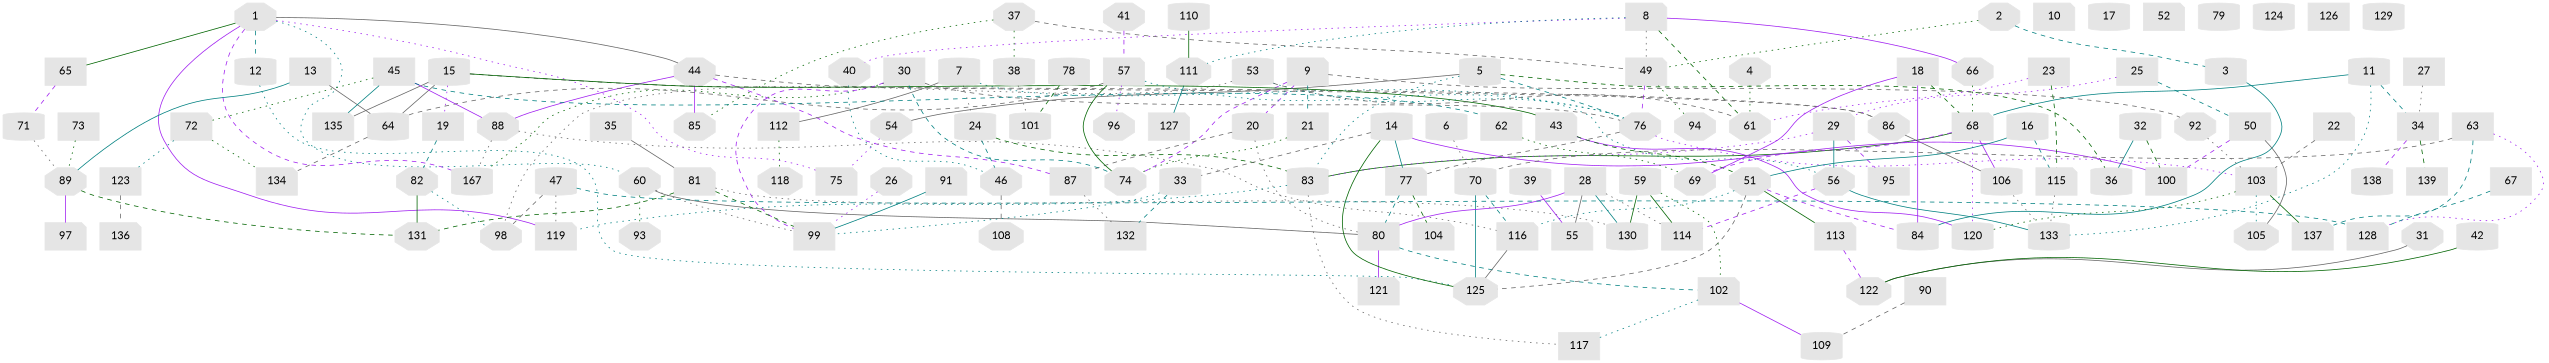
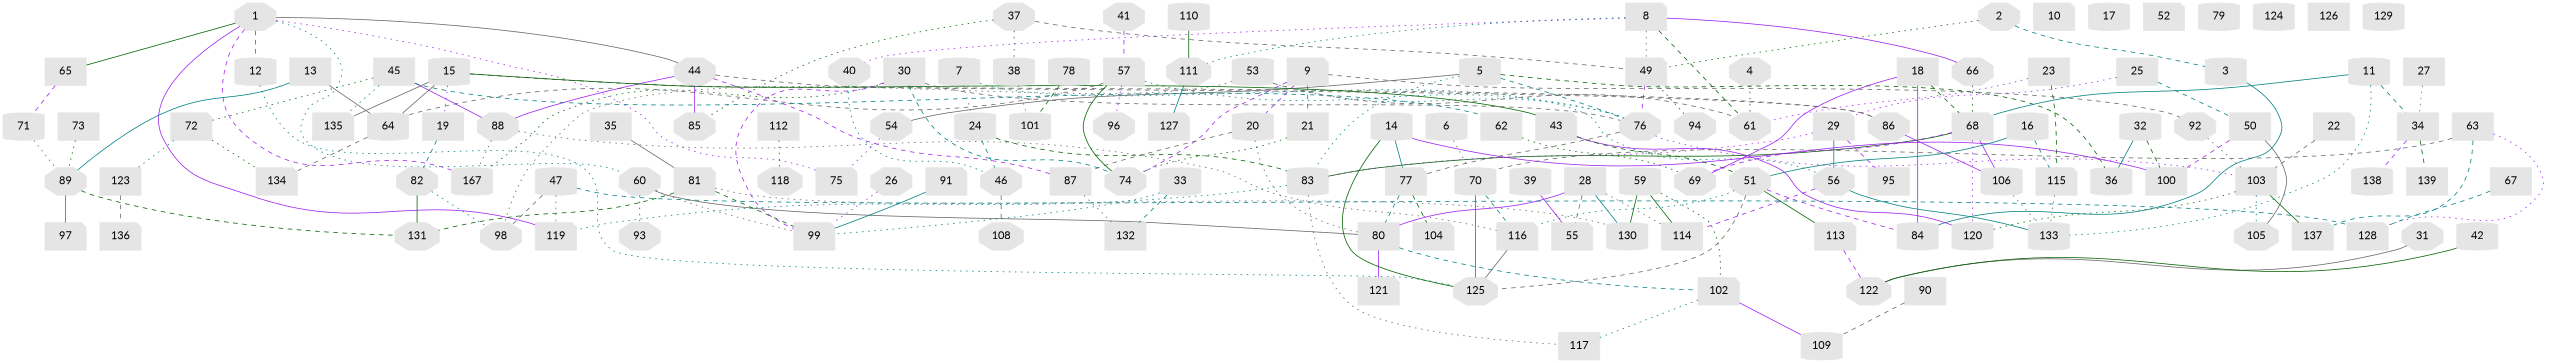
edge "45" -- "135": style solid -> dotted
edge "7" -- "112": removed
edge "86" -- "106": color gray40 -> purple
edge "14" -- "33": removed
edge "28" -- "55": style solid -> dashed
